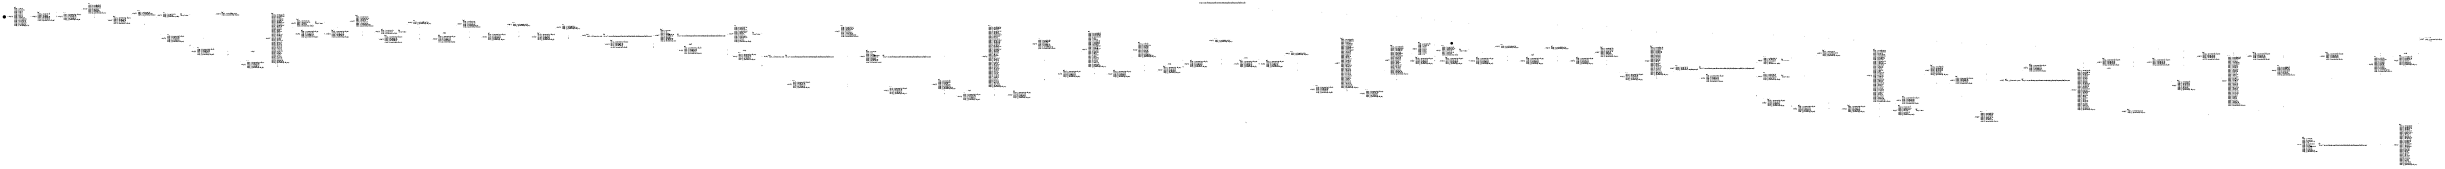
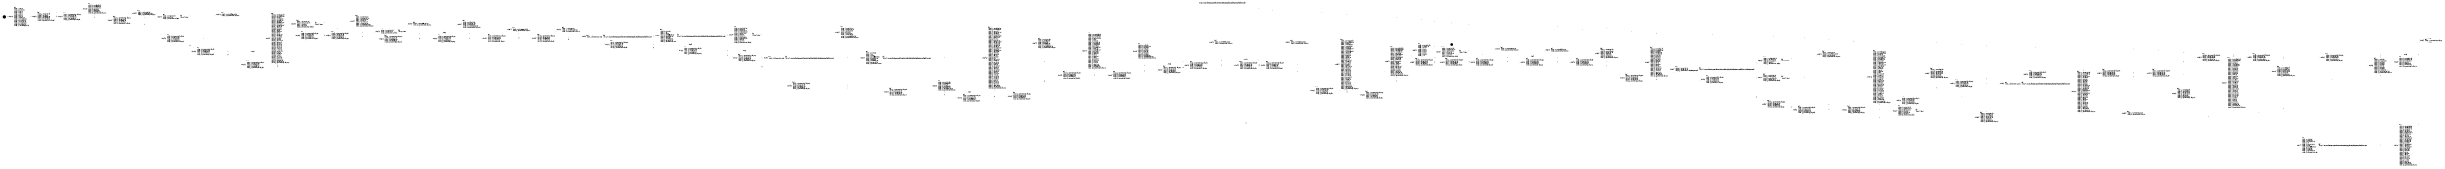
node "0x401bd5": removed
